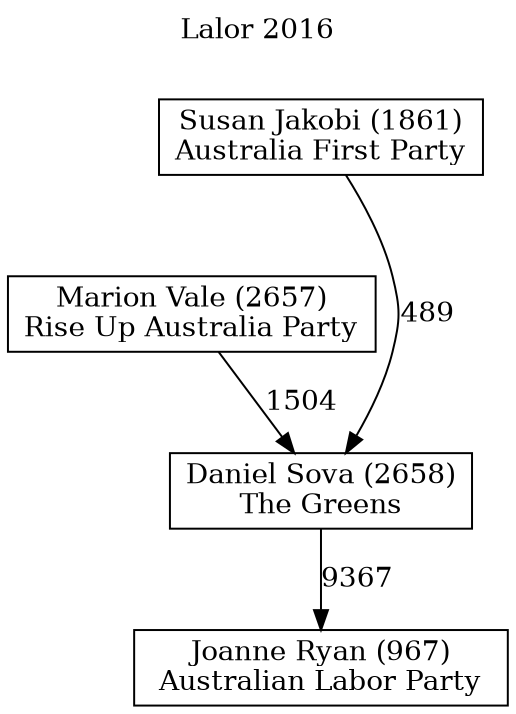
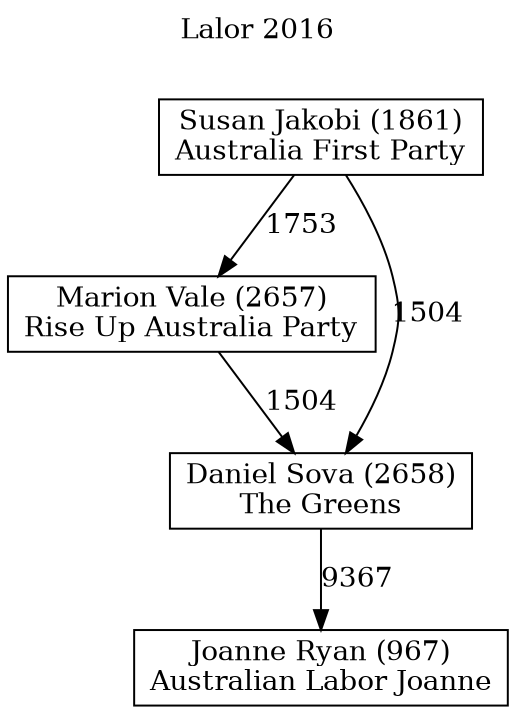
edge "Susan Jakobi (1861) Australia First Party" -> "Marion Vale (2657) Rise Up Australia Party": added, label "1753"
edge "Susan Jakobi (1861) Australia First Party" -> "Daniel Sova (2658) The Greens": label "489" -> "1504"
node "Joanne Ryan (967) Australian Labor Party": label "Joanne Ryan (967) Australian Labor Party" -> "Joanne Ryan (967) Australian Labor Joanne"
